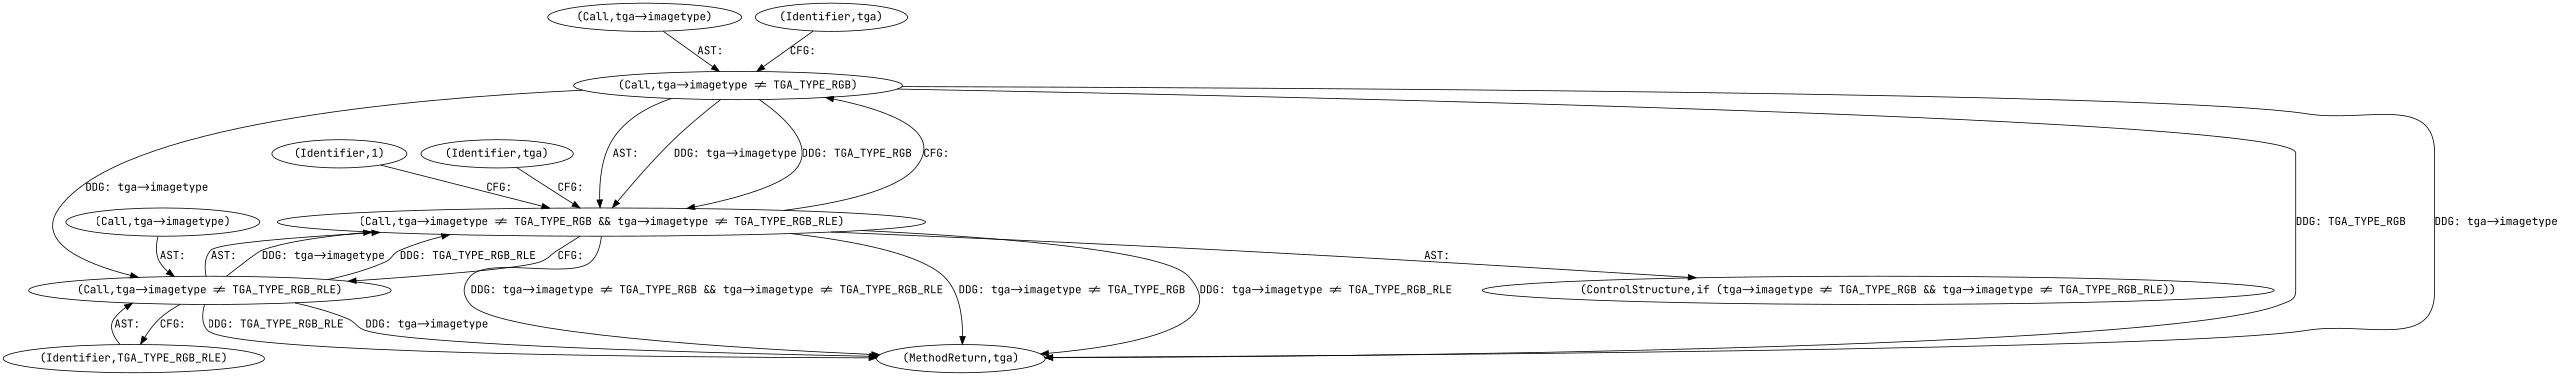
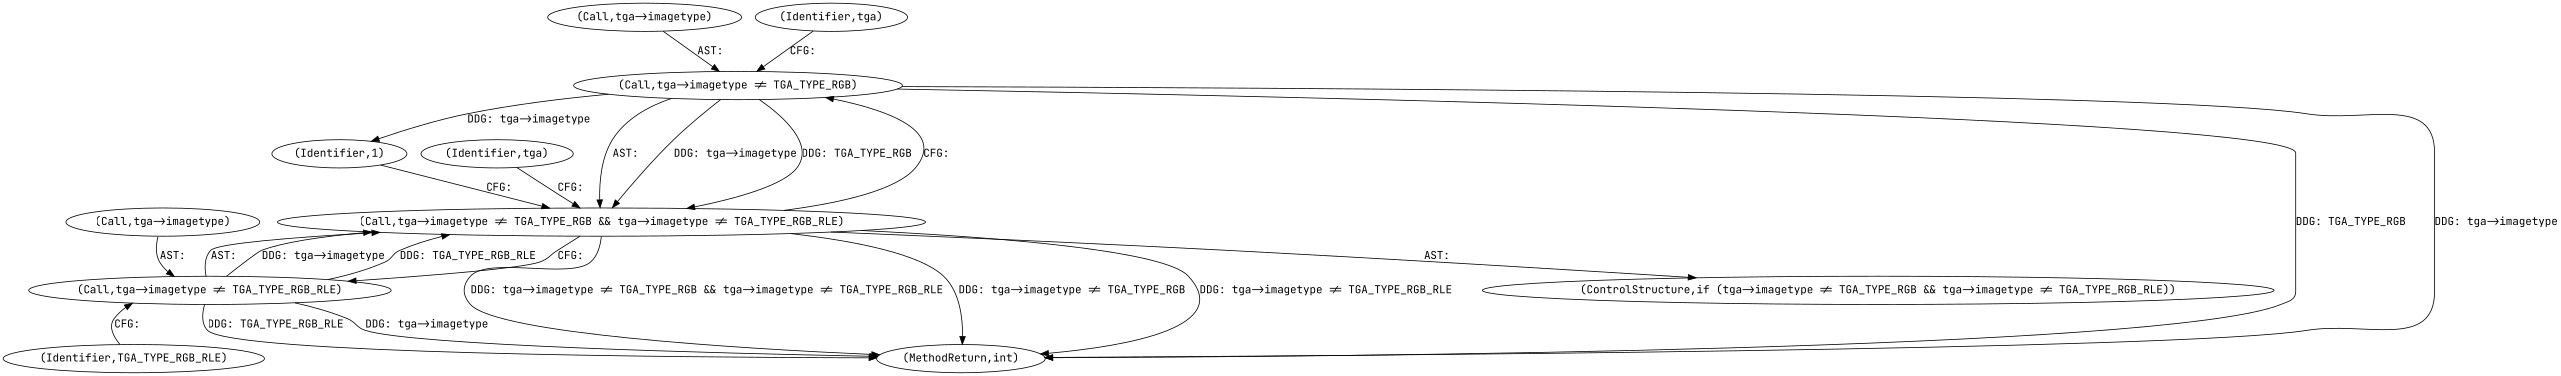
edge "(Call,tga->imagetype != TGA_TYPE_RGB)" -> "(Call,tga->imagetype != TGA_TYPE_RGB_RLE)": now "(Call,tga->imagetype != TGA_TYPE_RGB)" -> "(Identifier,1)"
edge "(Call,tga->imagetype != TGA_TYPE_RGB_RLE)" -> "(Identifier,TGA_TYPE_RGB_RLE)": removed, label "CFG:"
edge "(Identifier,TGA_TYPE_RGB_RLE)" -> "(Call,tga->imagetype != TGA_TYPE_RGB_RLE)": label "AST: " -> "CFG: "
node "(MethodReturn,tga)": label "(MethodReturn,tga)" -> "(MethodReturn,int)"
